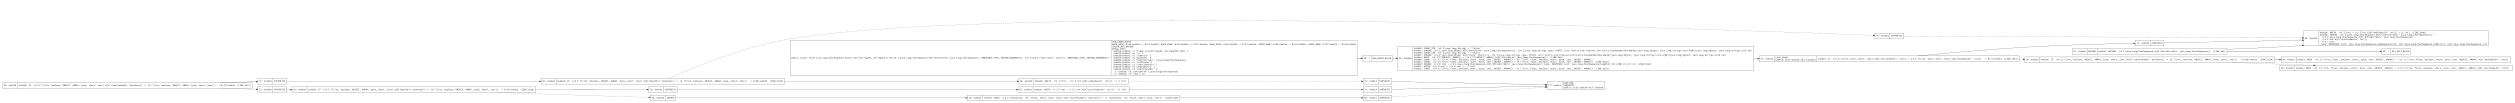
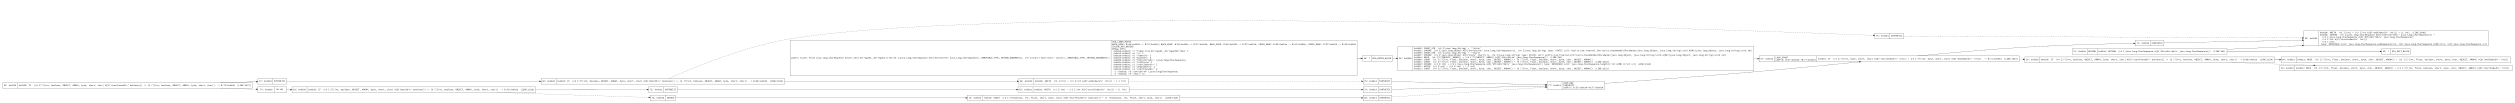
edge "77: 0x0014" -> "57: 0x0014": added
node "75: 0x0026": text "SYNTHETIC" -> "INLINE"
